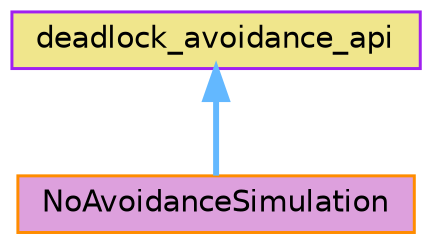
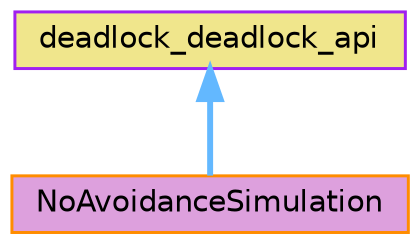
node "deadlock_avoidance_api": label "deadlock_avoidance_api" -> "deadlock_deadlock_api"
